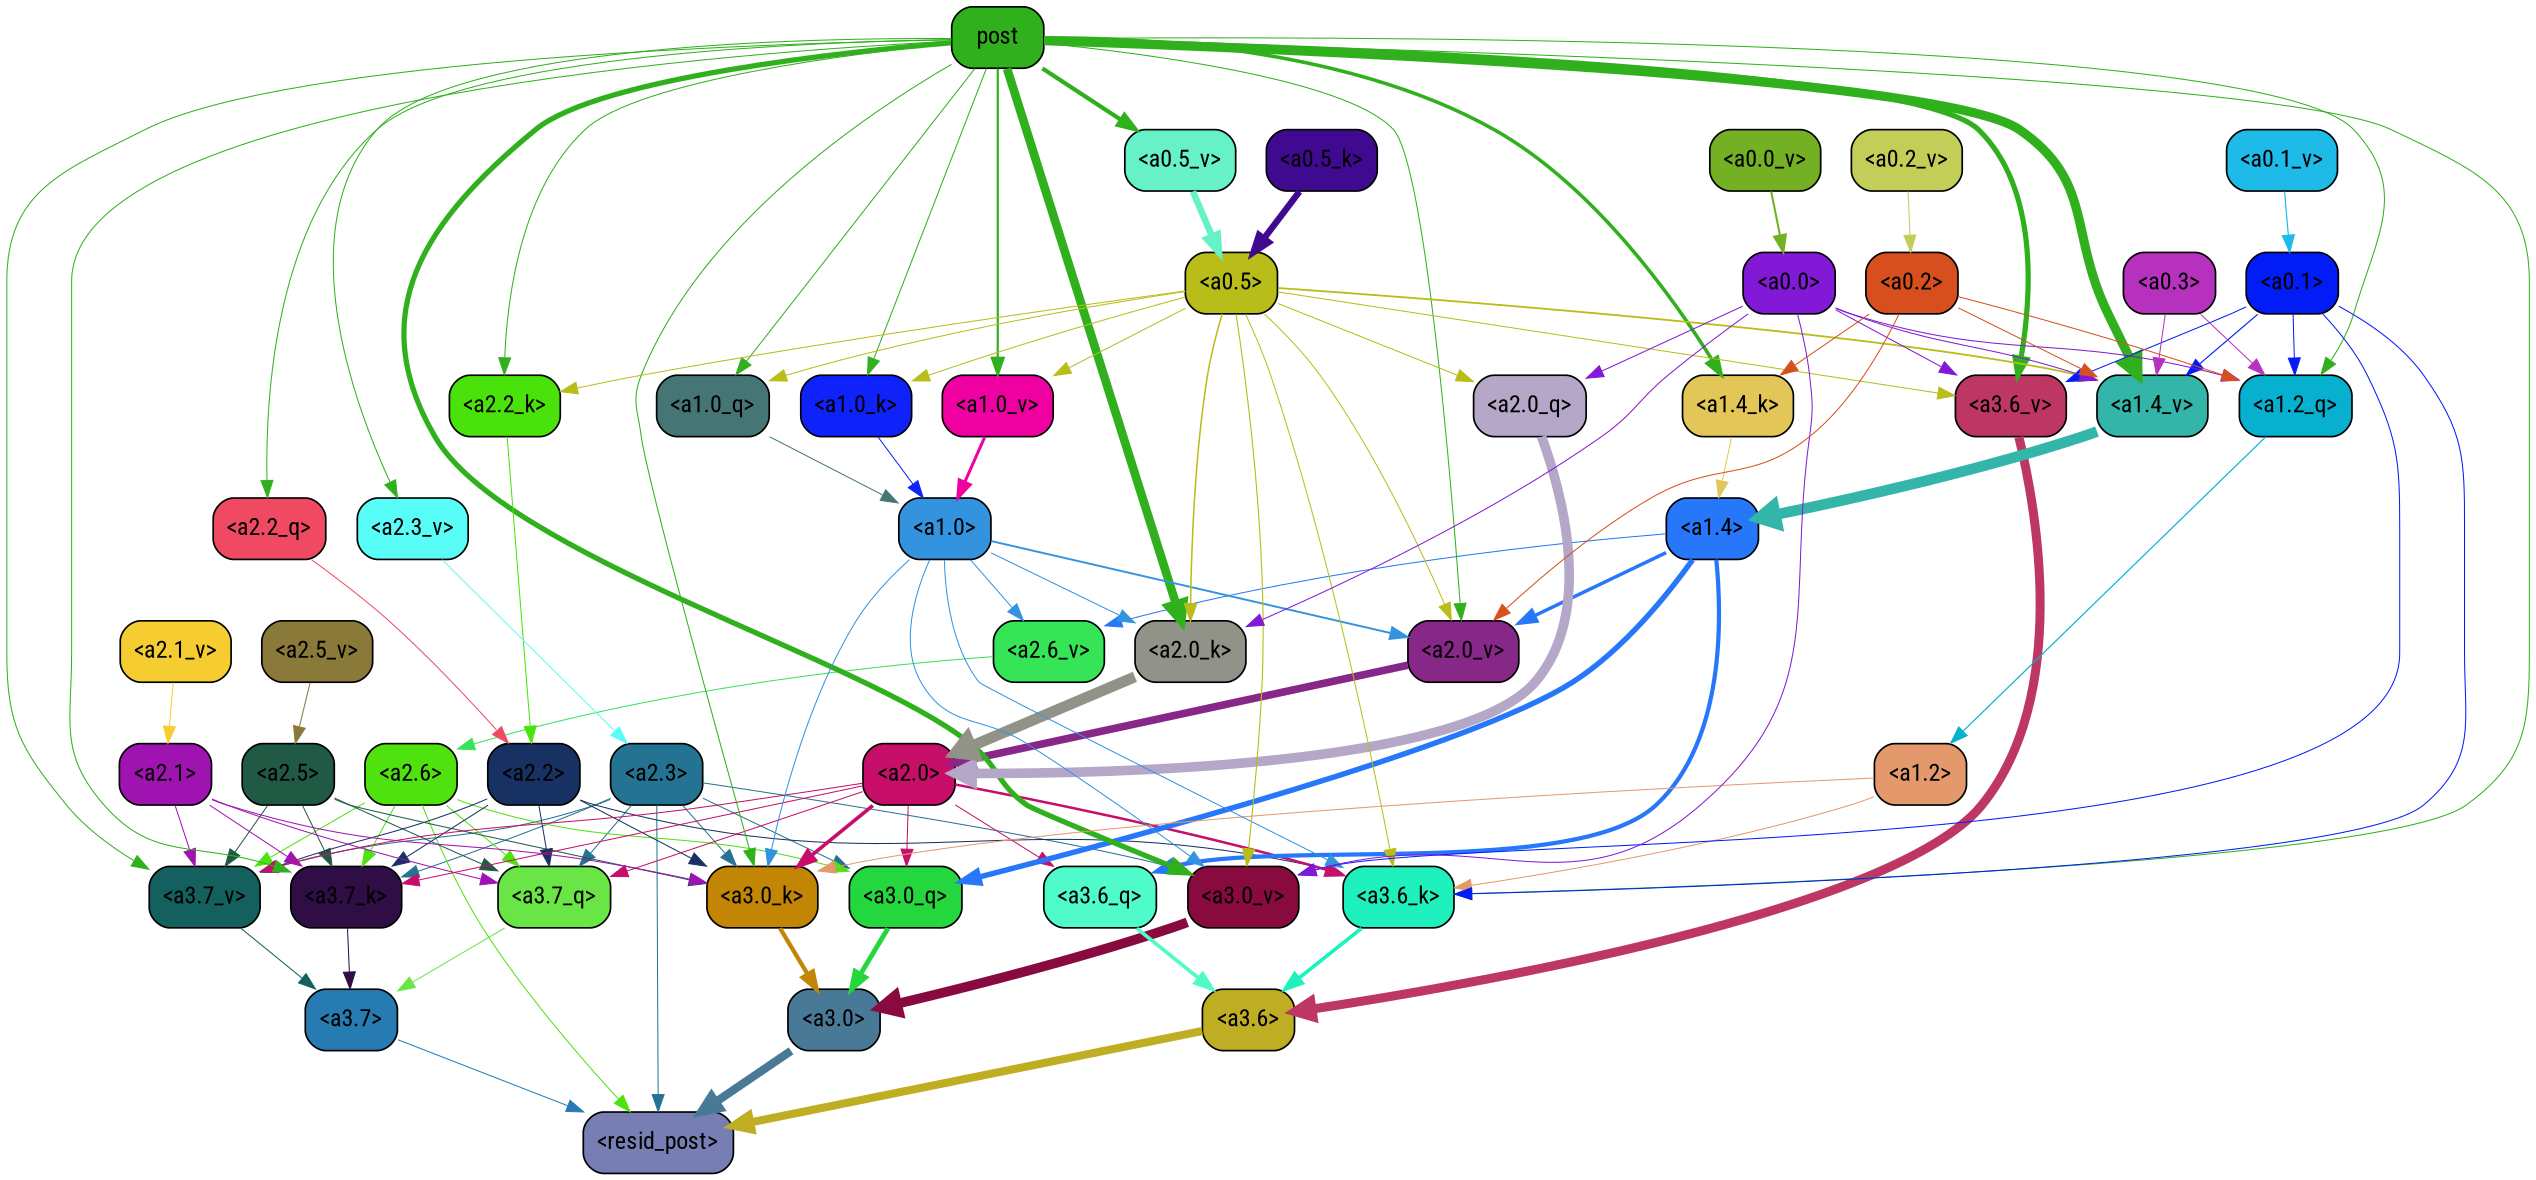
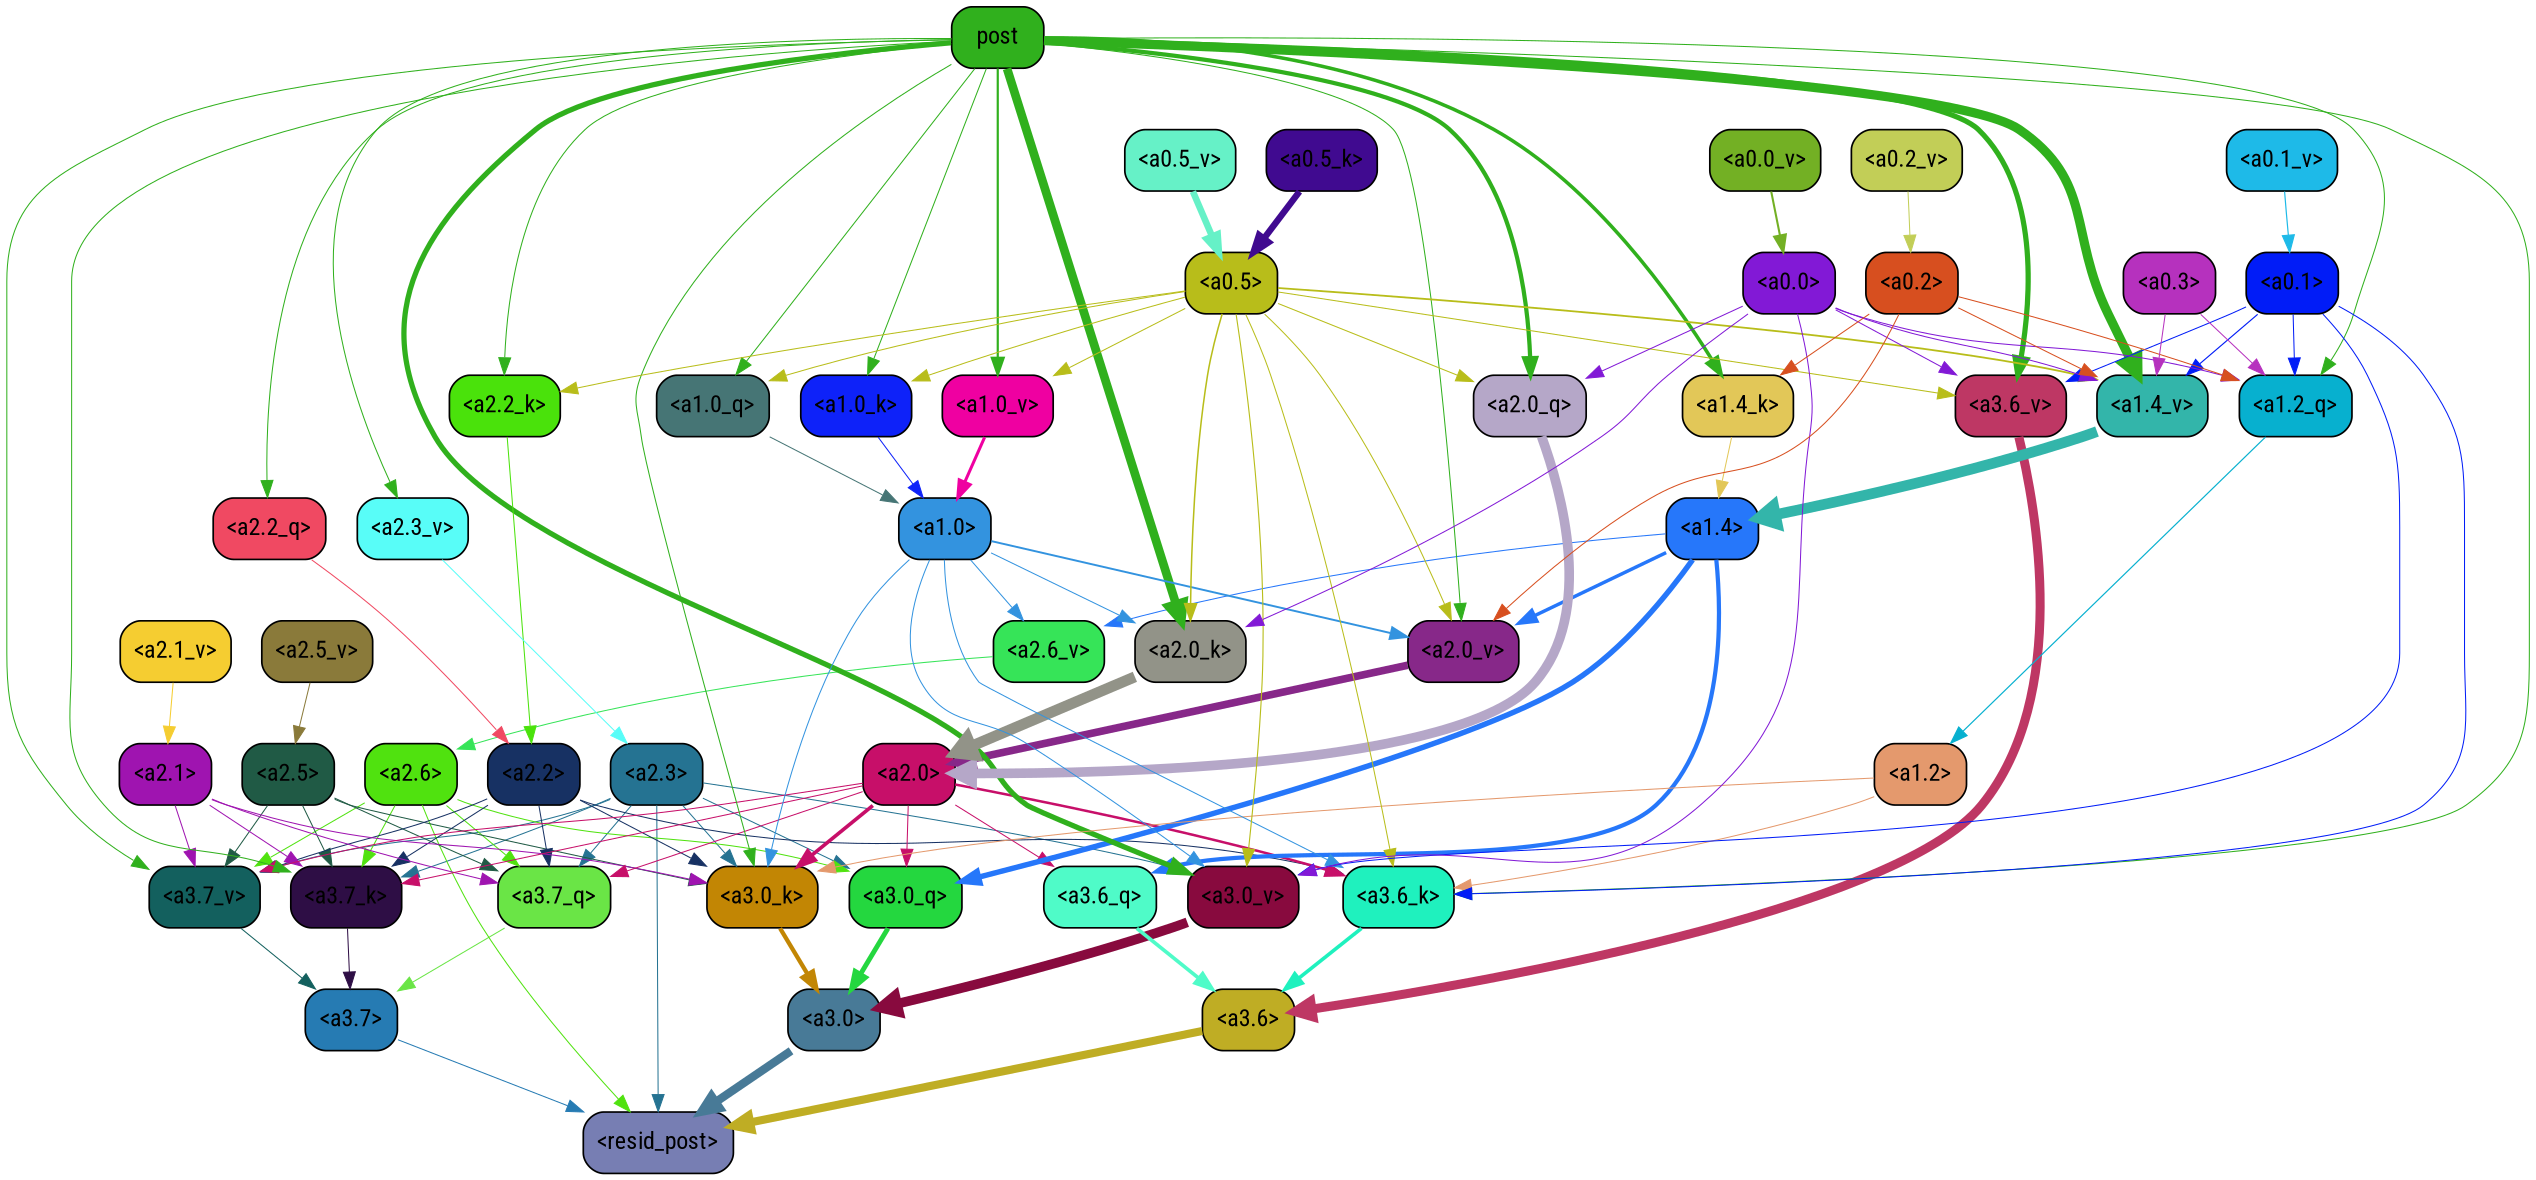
edge "post" -> "<a0.5_v>": now "post" -> "<a2.0_q>"
